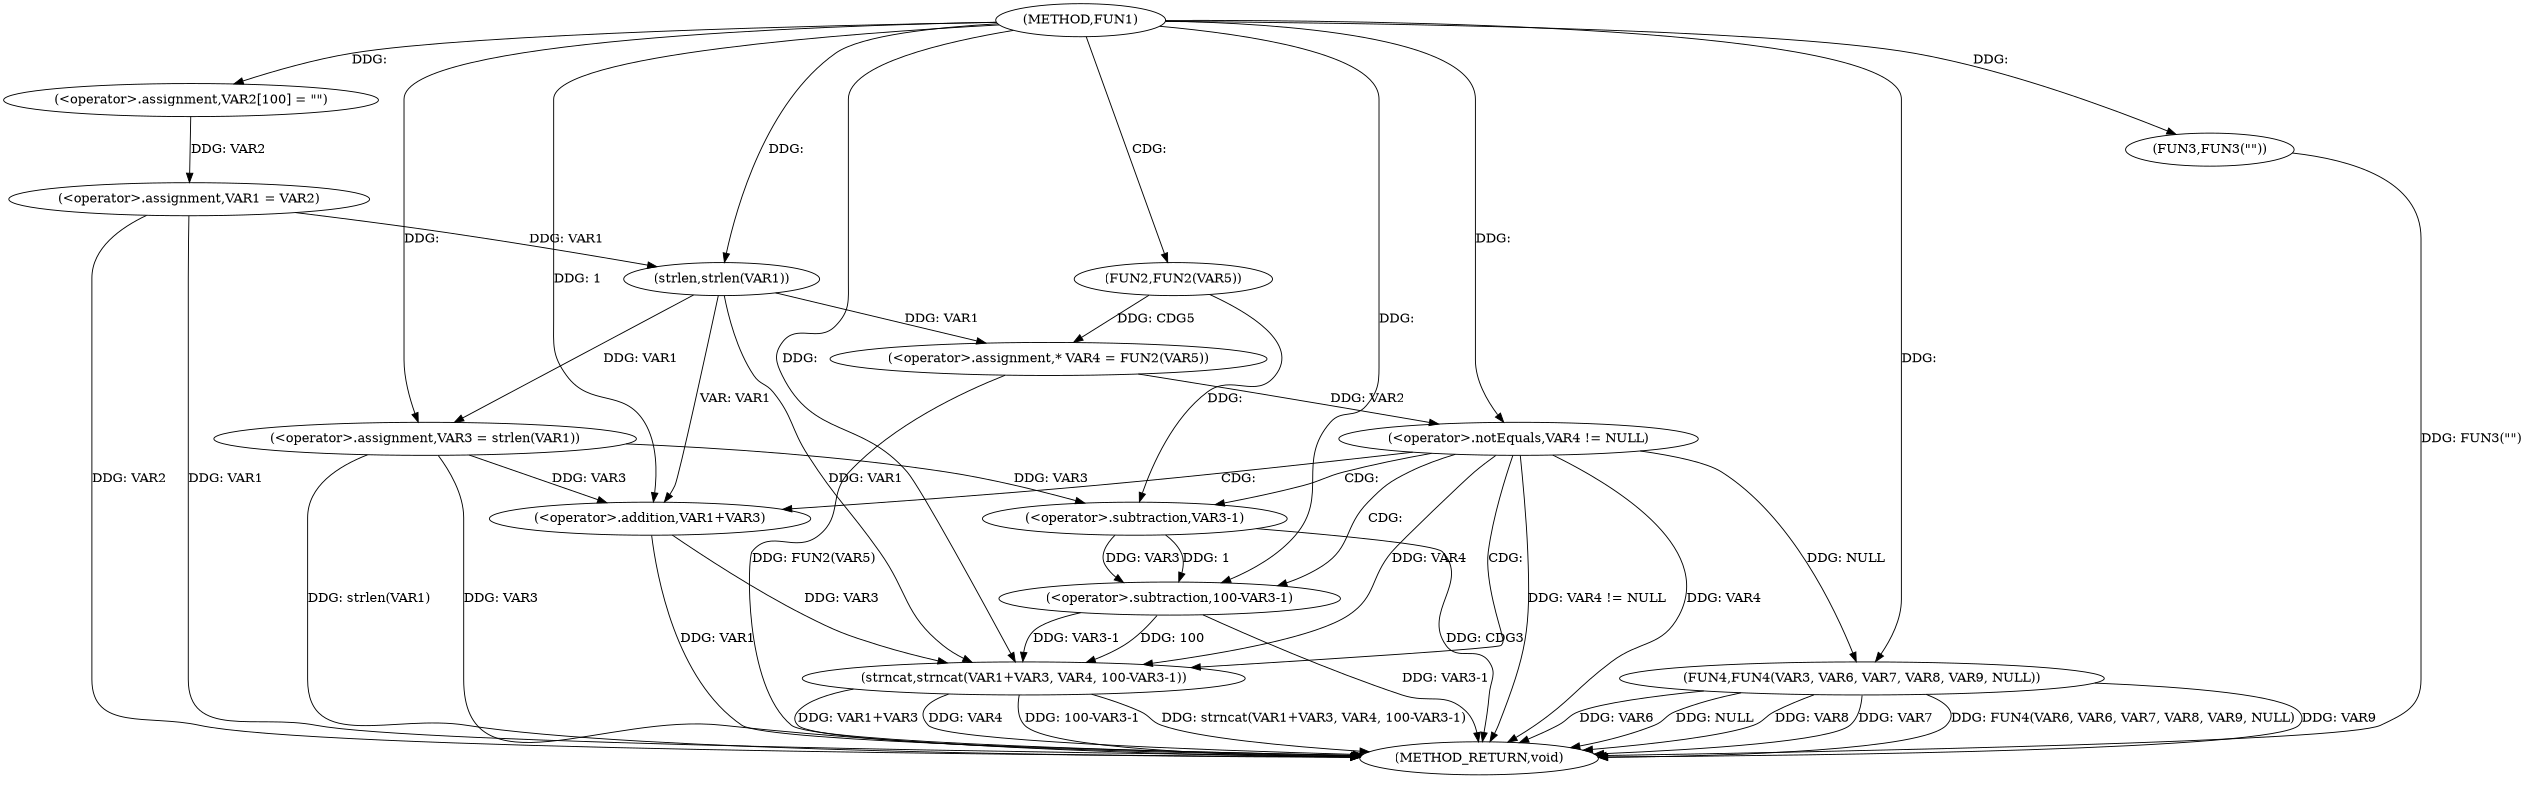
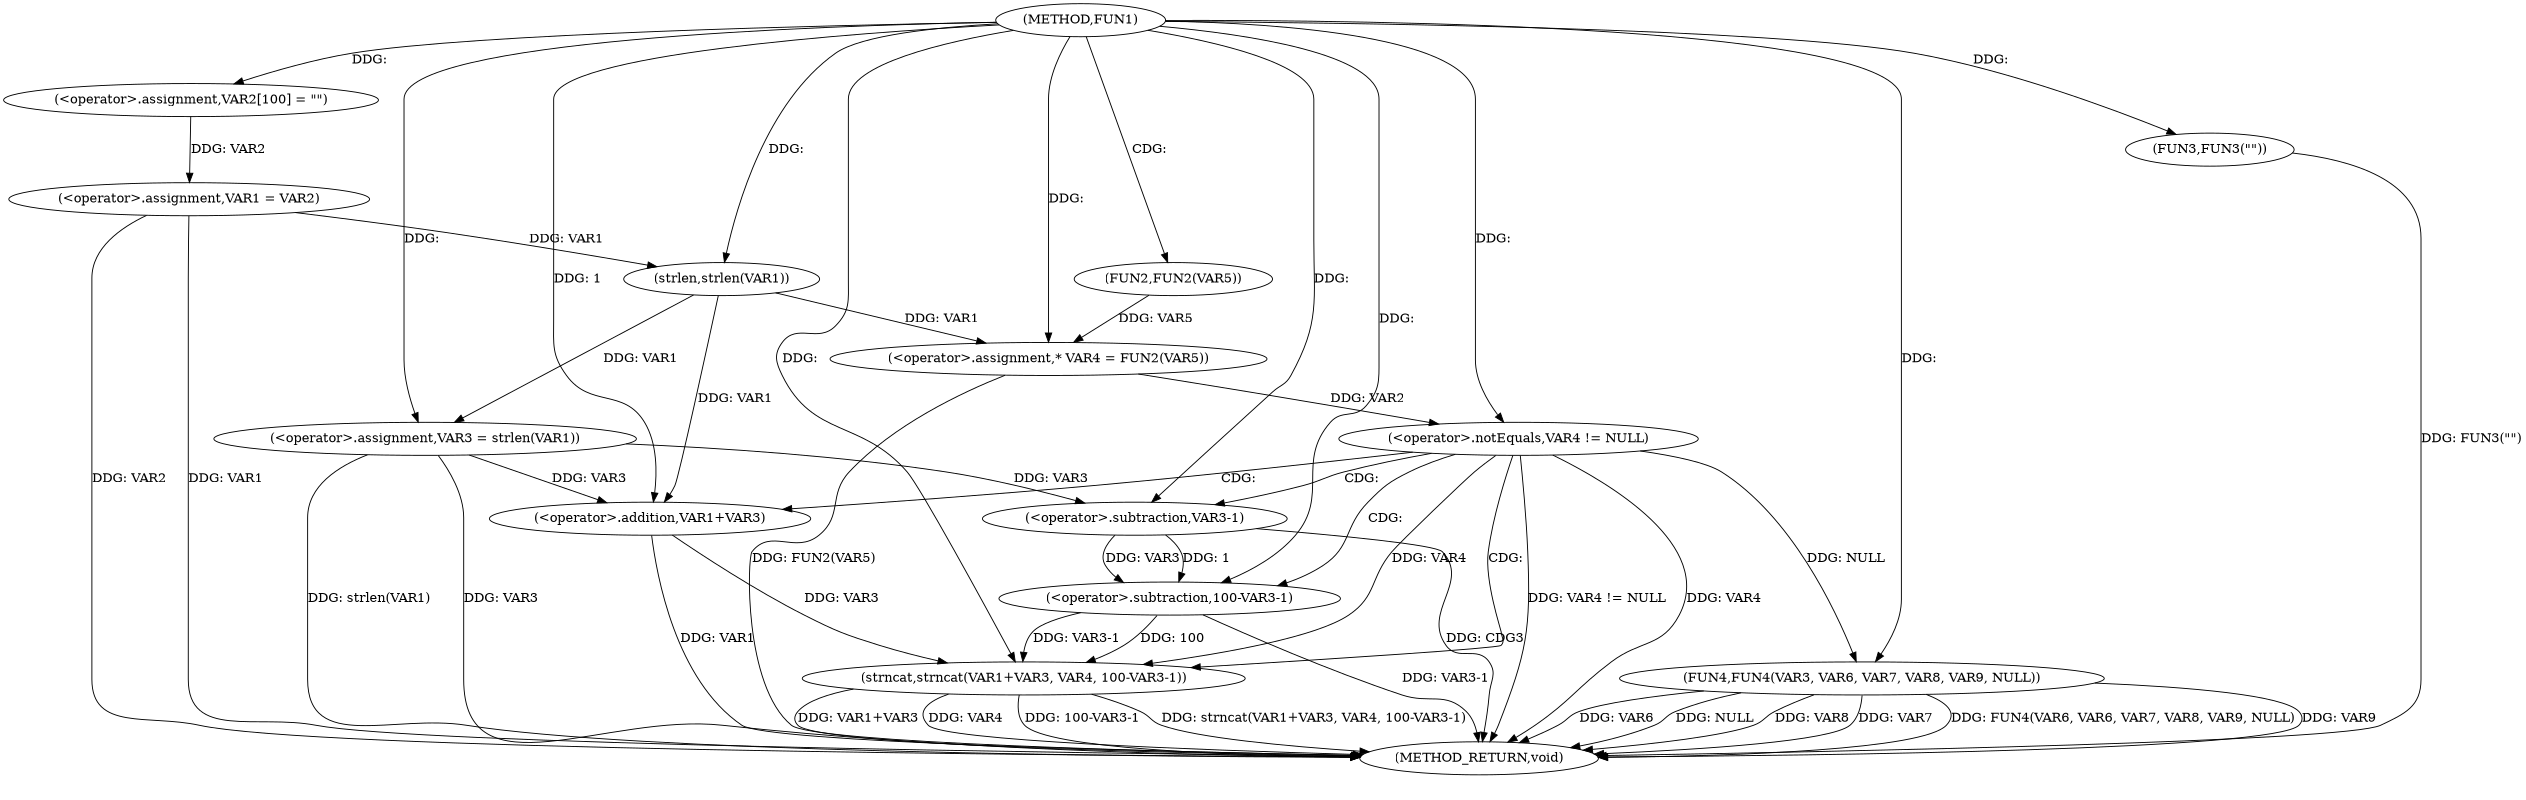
edge "(METHOD,FUN1)" -> "(<operator>.assignment,* VAR4 = FUN2(VAR5))": added, label "DDG:"
edge "(FUN2,FUN2(VAR5))" -> "(<operator>.assignment,* VAR4 = FUN2(VAR5))": label "DDG: CDG5" -> "DDG: VAR5"
edge "(FUN2,FUN2(VAR5))" -> "(<operator>.subtraction,VAR3-1)": now "(METHOD,FUN1)" -> "(<operator>.subtraction,VAR3-1)"
edge "(strlen,strlen(VAR1))" -> "(<operator>.addition,VAR1+VAR3)": label "VAR: VAR1" -> "DDG: VAR1"
edge "(strlen,strlen(VAR1))" -> "(strncat,strncat(VAR1+VAR3, VAR4, 100-VAR3-1))": removed, label "DDG: VAR1"
